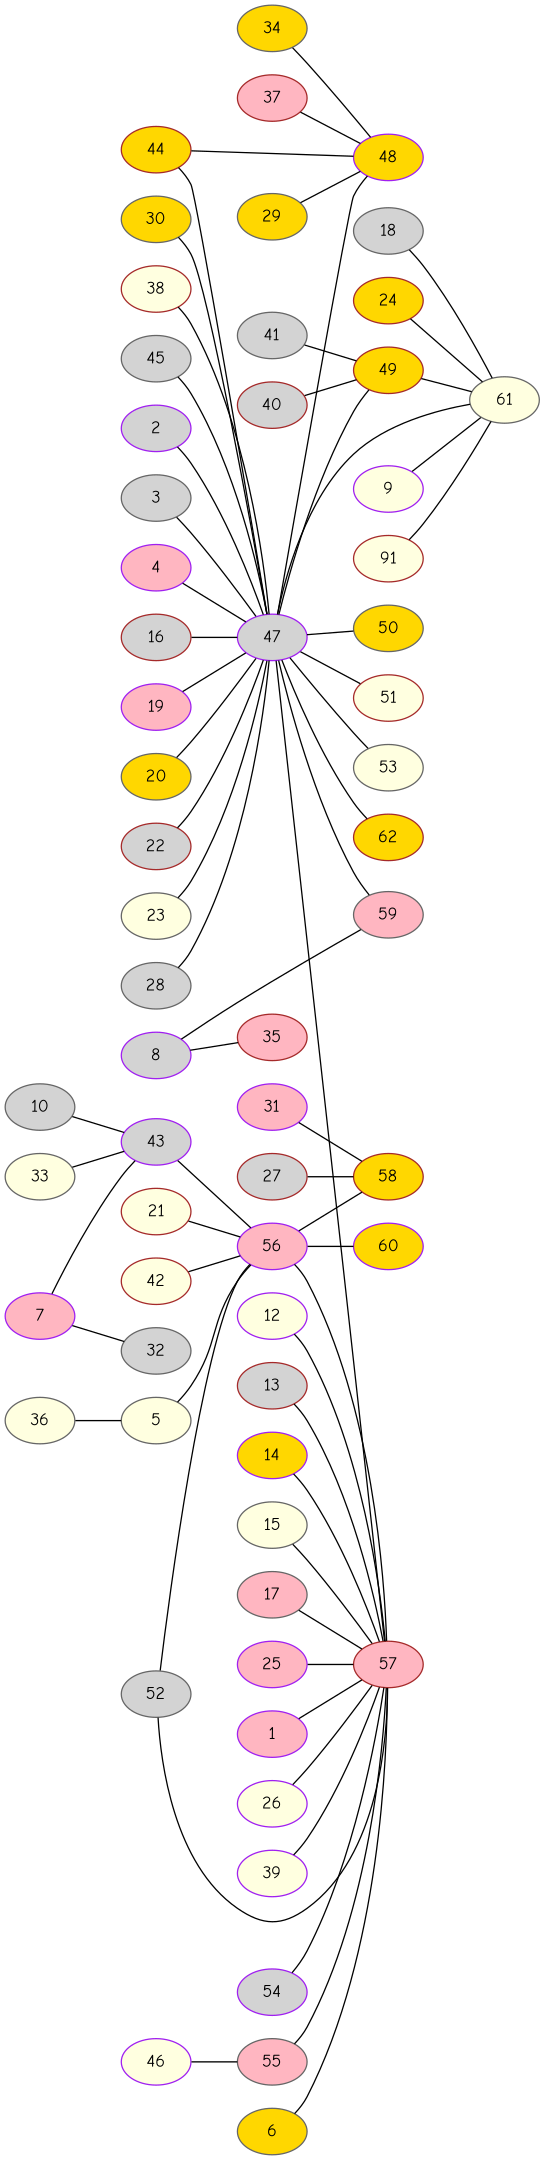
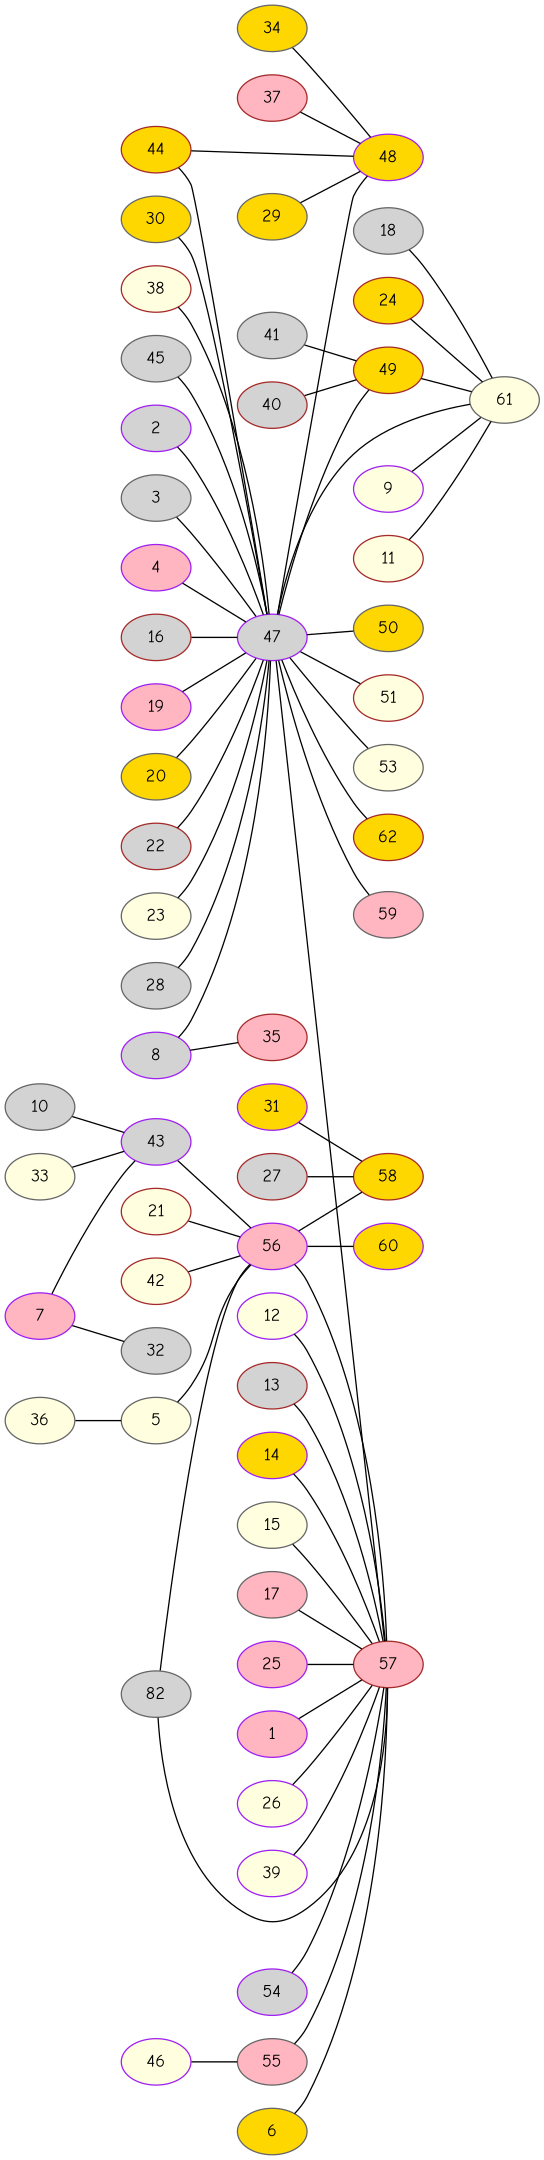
node "91": label "91" -> "11"
edge "59" -- "8": now "47" -- "8"
node "31": fillcolor lightpink -> gold
node "52": label "52" -> "82"
